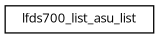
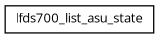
node "lfds700_list_asu_list": label "lfds700_list_asu_list" -> "lfds700_list_asu_state"
